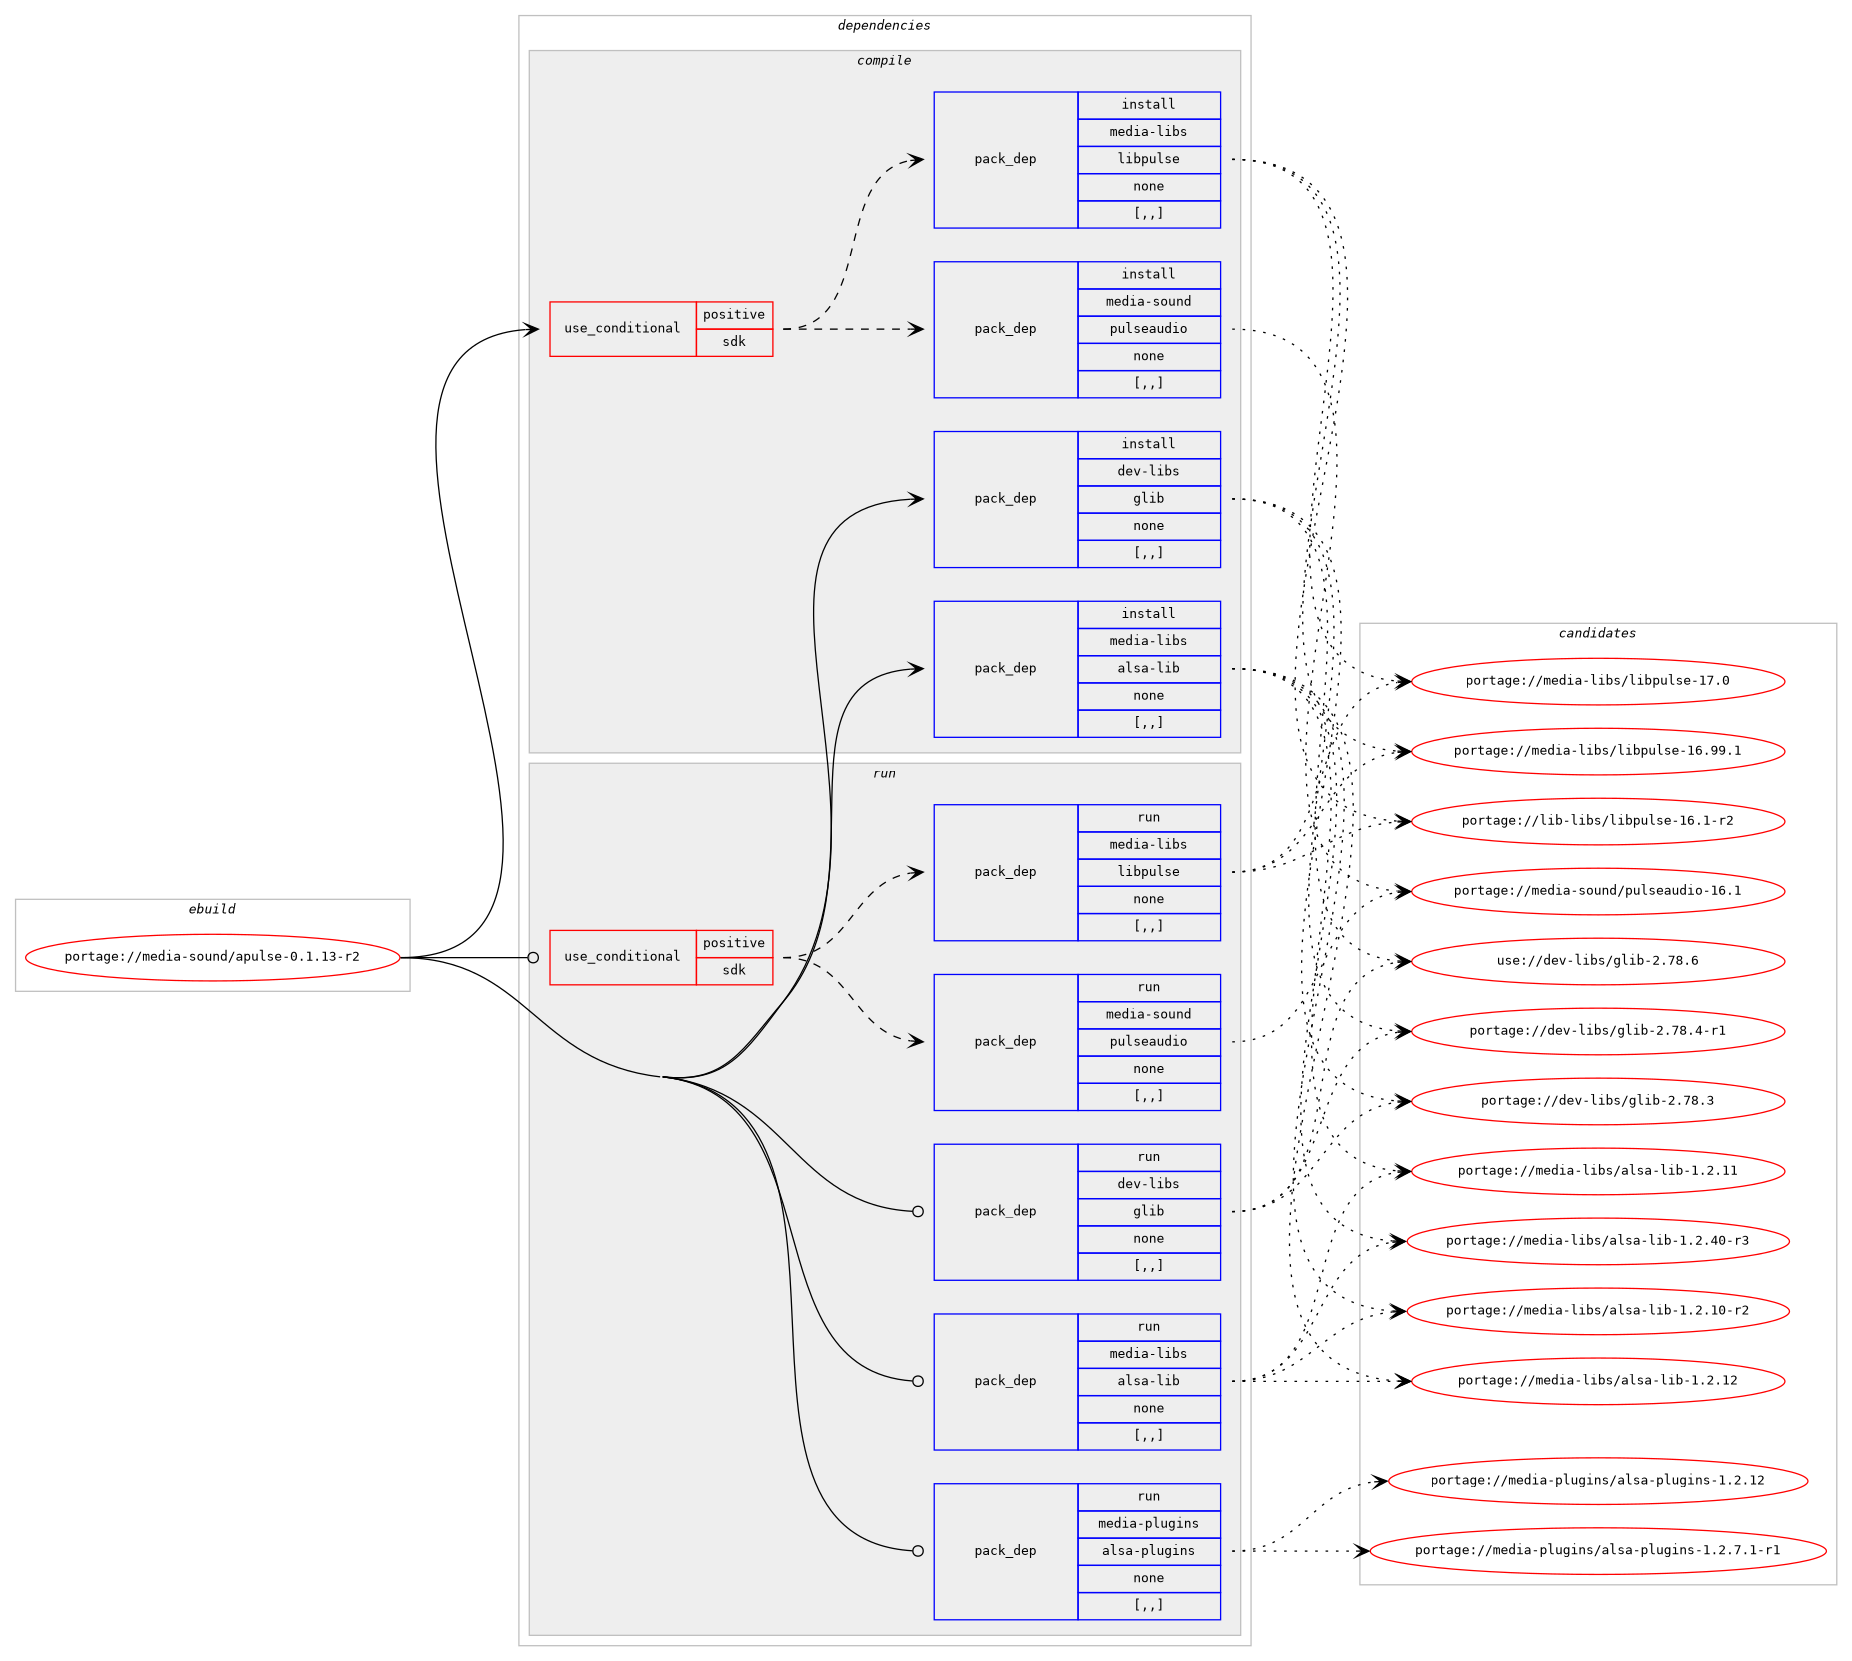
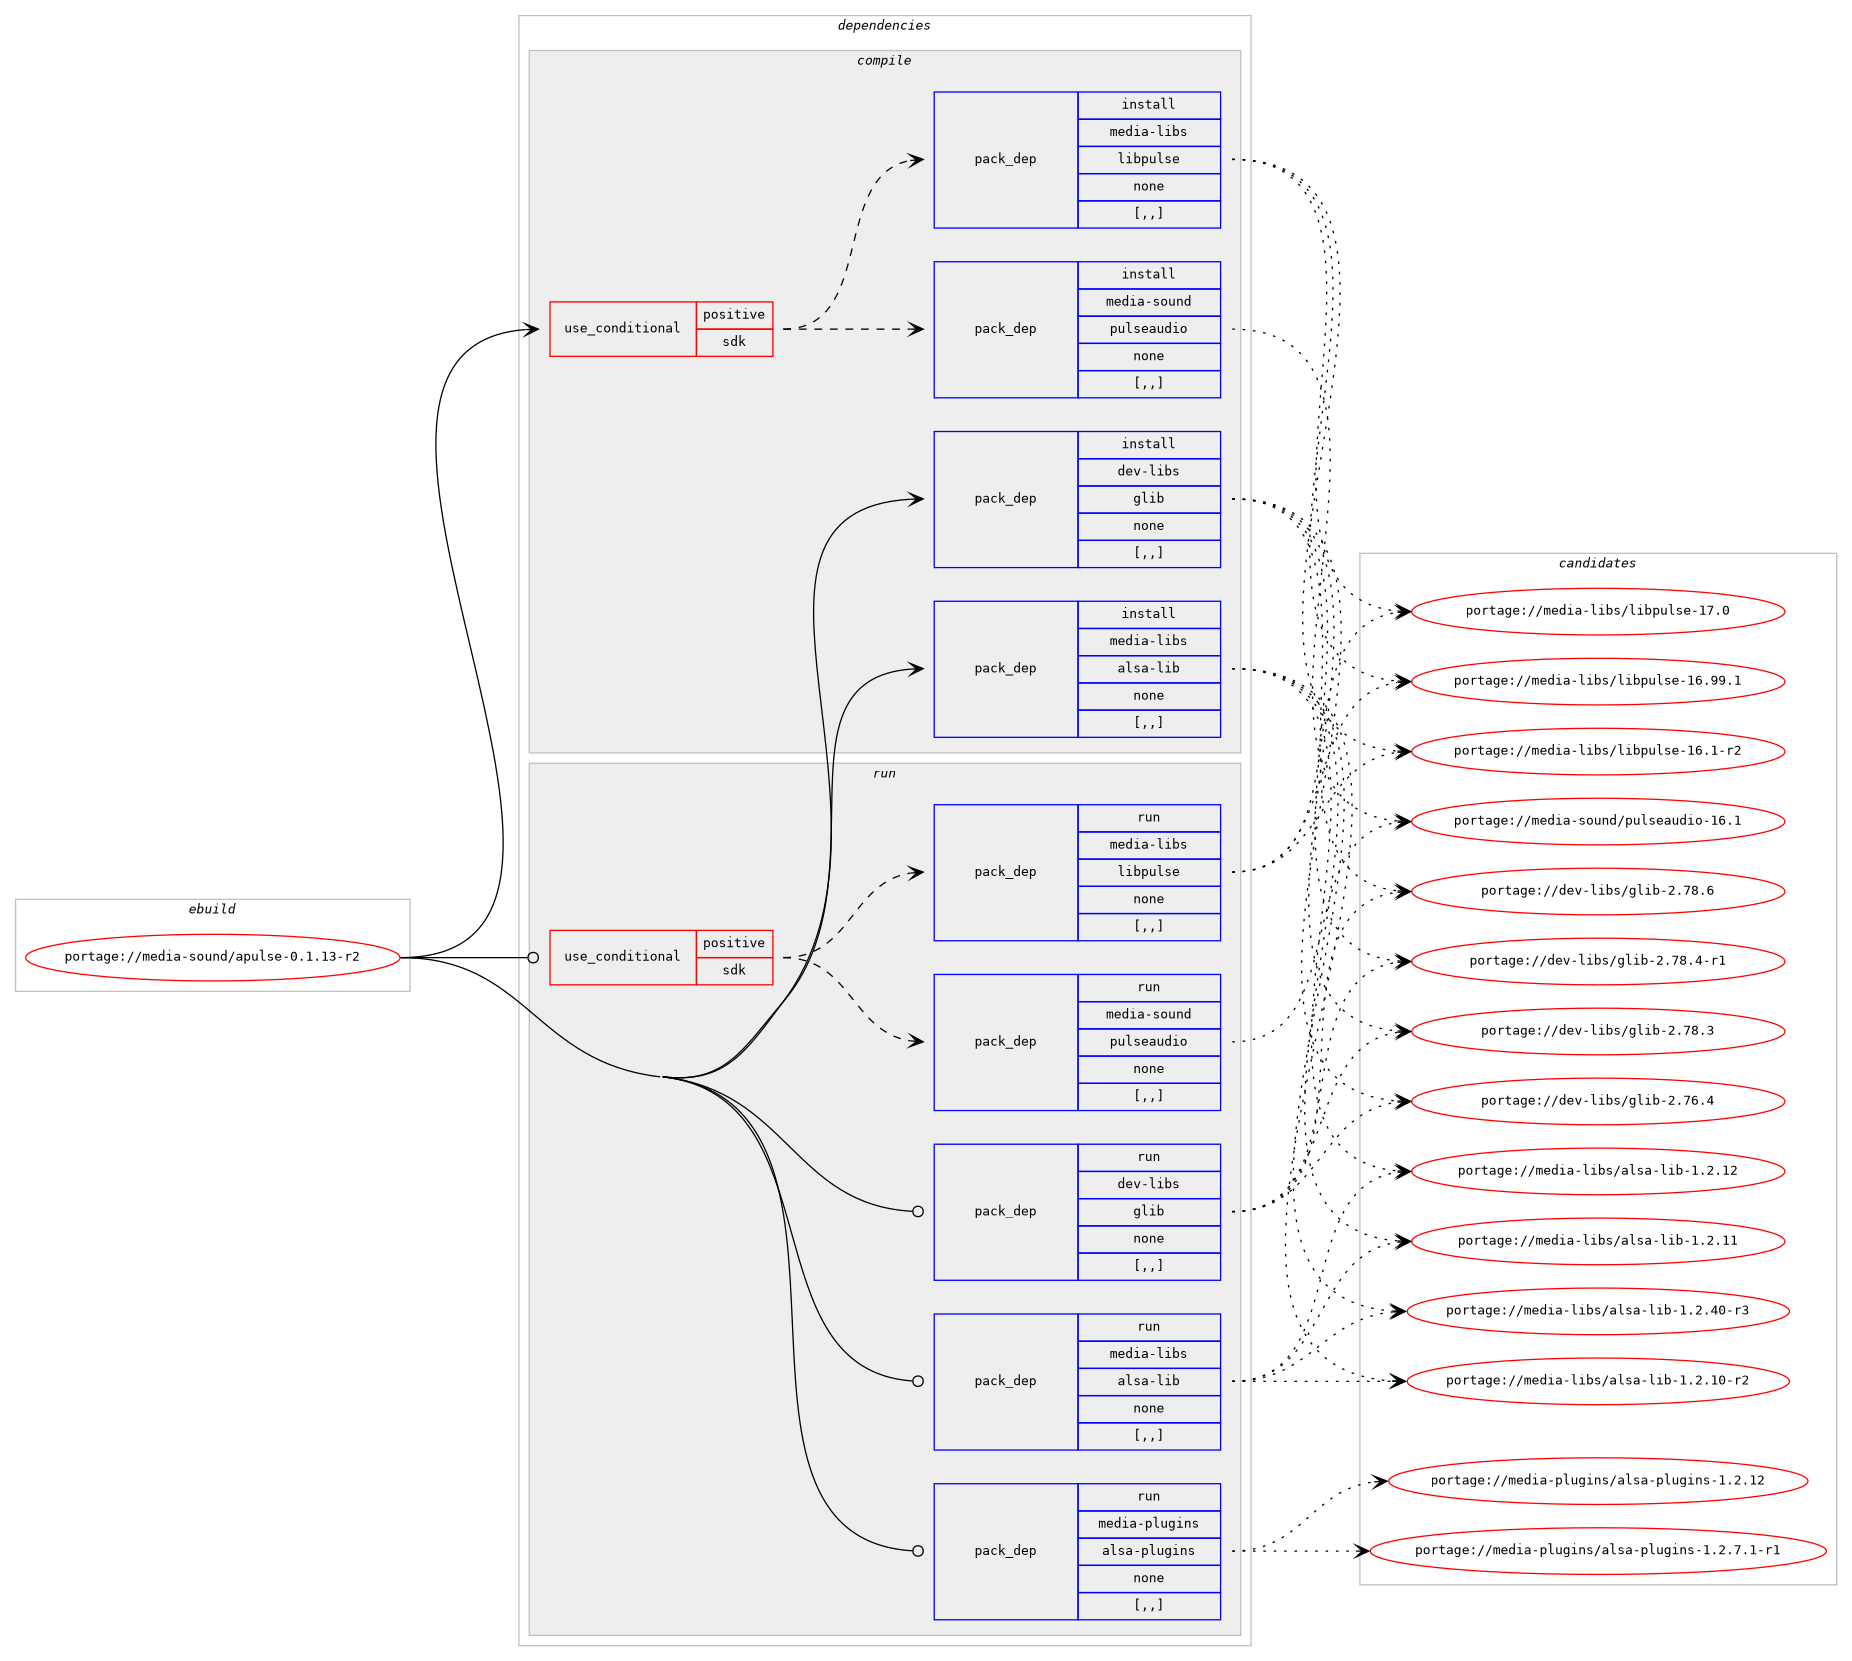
node "portage://lib-libs/libpulse-16.1-r2": label "portage://lib-libs/libpulse-16.1-r2" -> "portage://media-libs/libpulse-16.1-r2"
node "use://dev-libs/glib-2.78.6": label "use://dev-libs/glib-2.78.6" -> "portage://dev-libs/glib-2.78.6"
node "portage://dev-libs/glib-2.76.4": added
